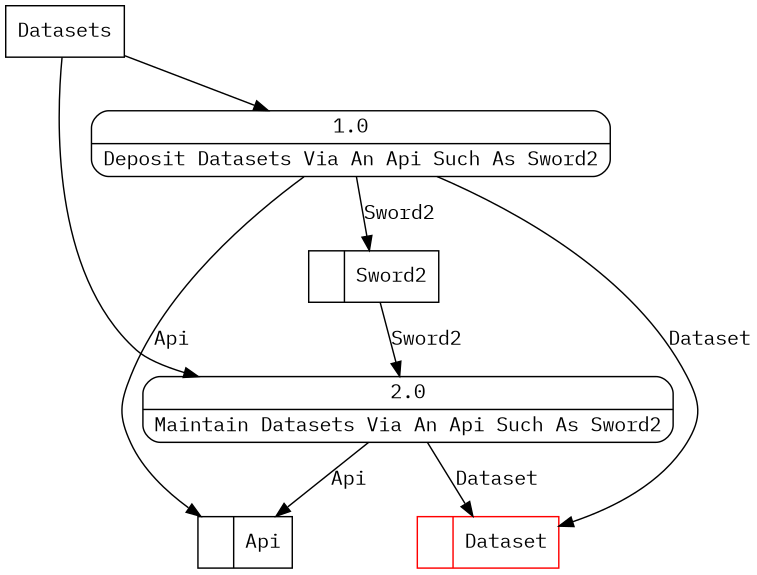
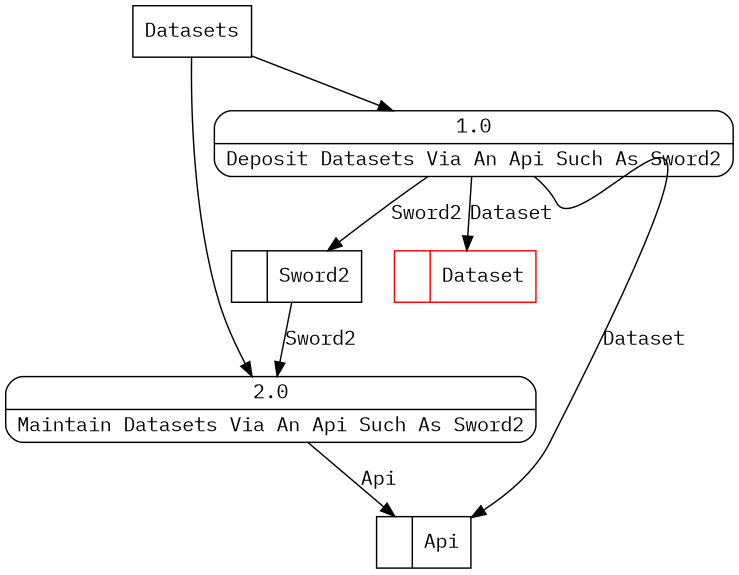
edge "1.0" -> "Api": label "Api" -> "Dataset"
edge "2.0" -> "Dataset": removed, label "Dataset"
